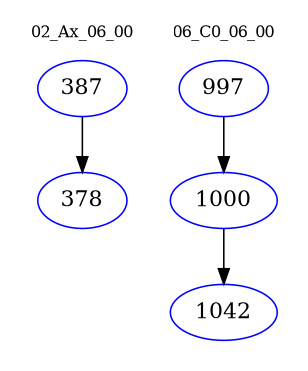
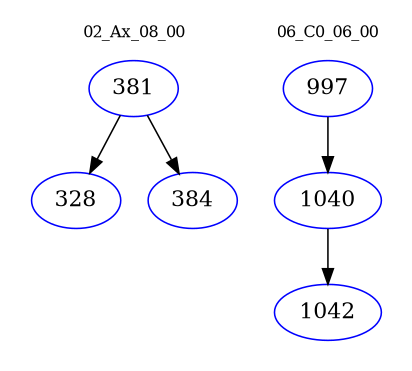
cluster "02_Ax_06_00": label "02_Ax_06_00" -> "02_Ax_08_00"
node "387": label "387" -> "381"
node "378": label "378" -> "328"
node "384": added
node "1000": label "1000" -> "1040"
